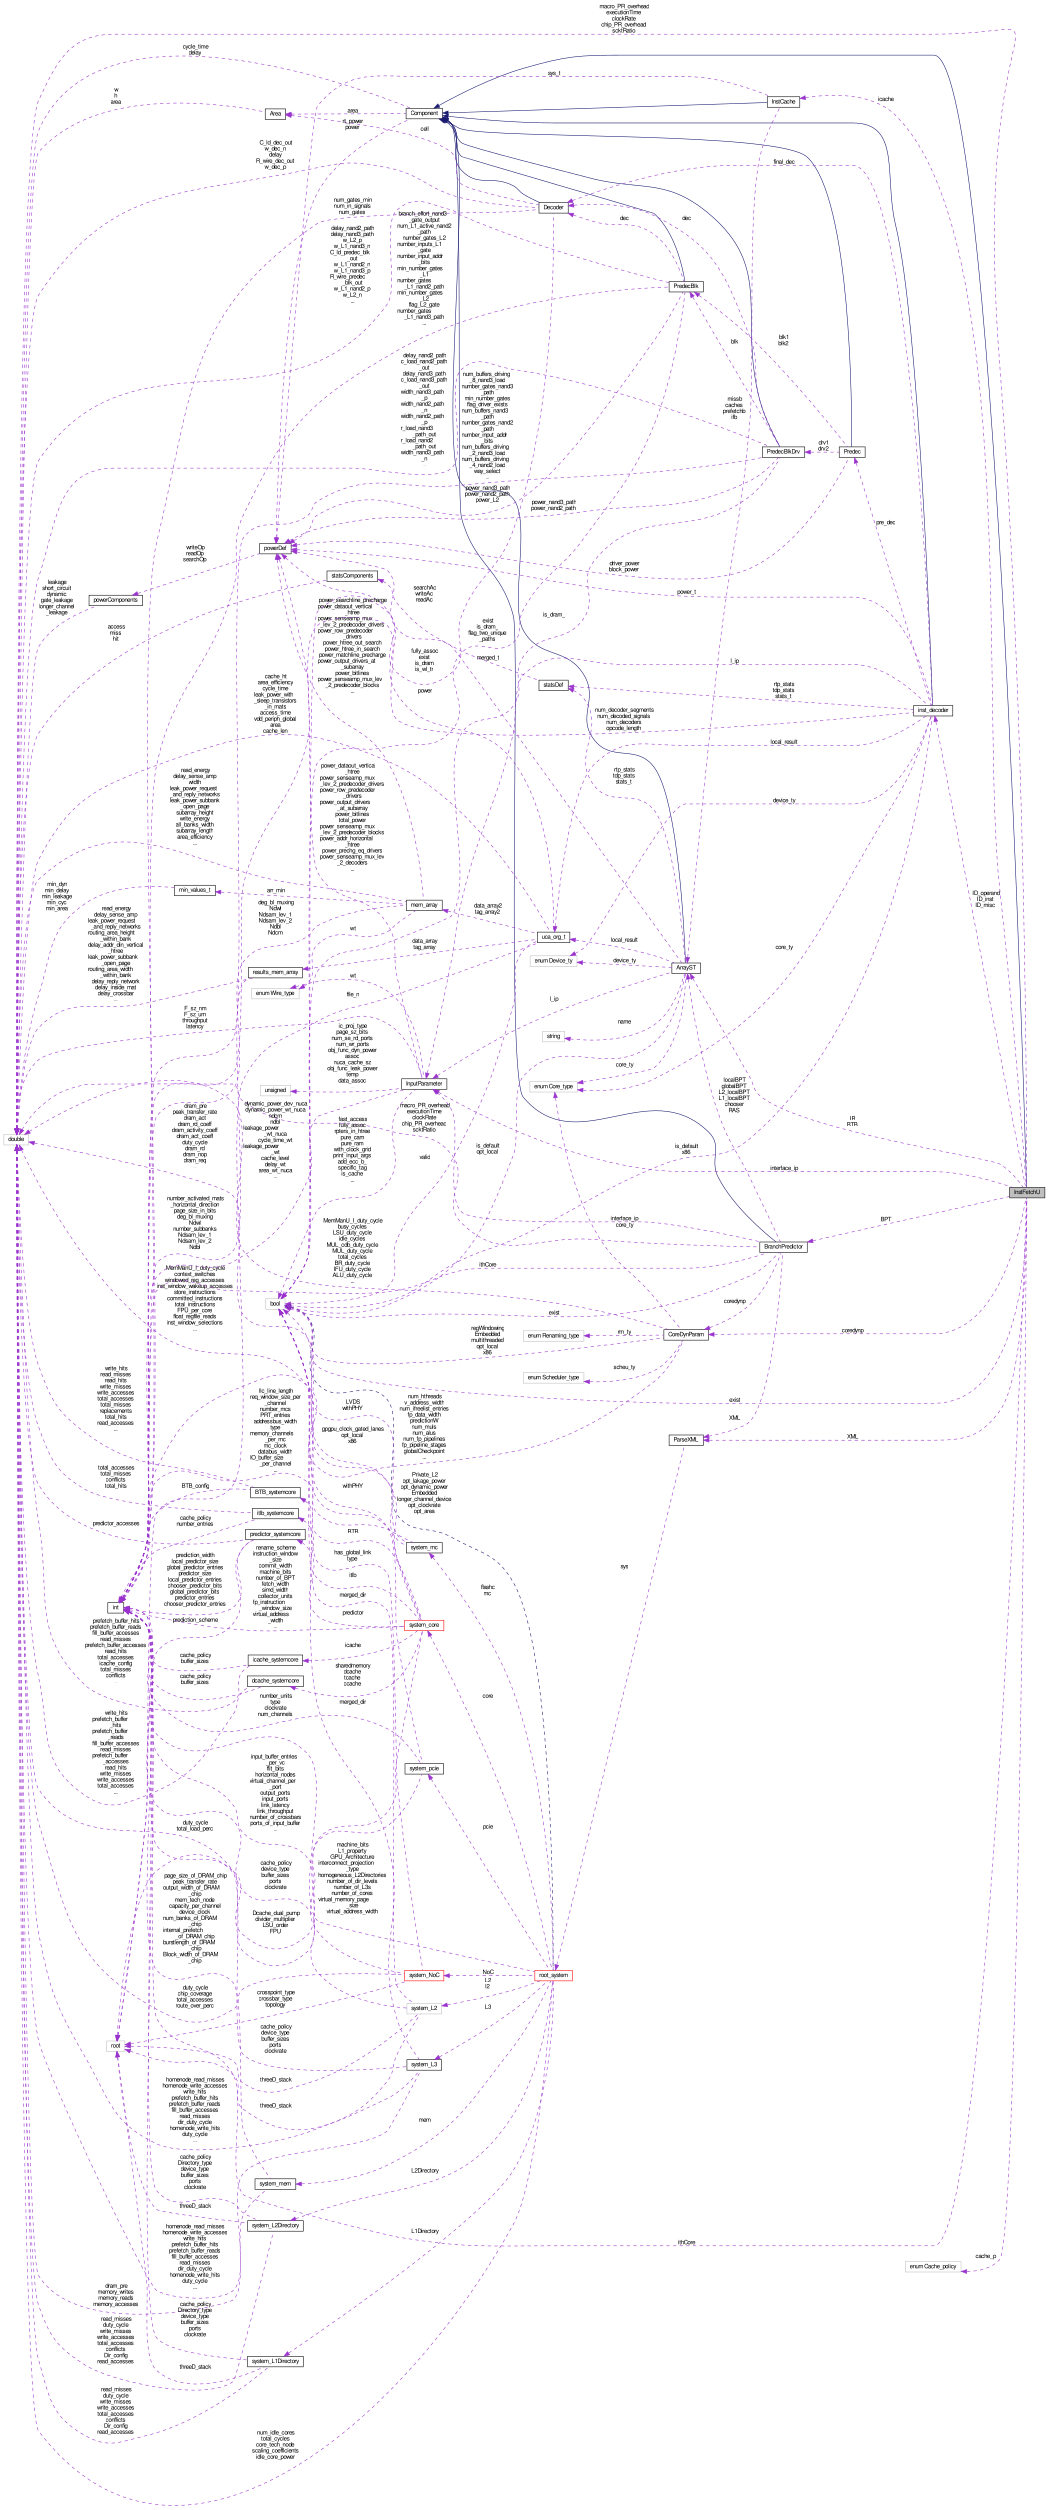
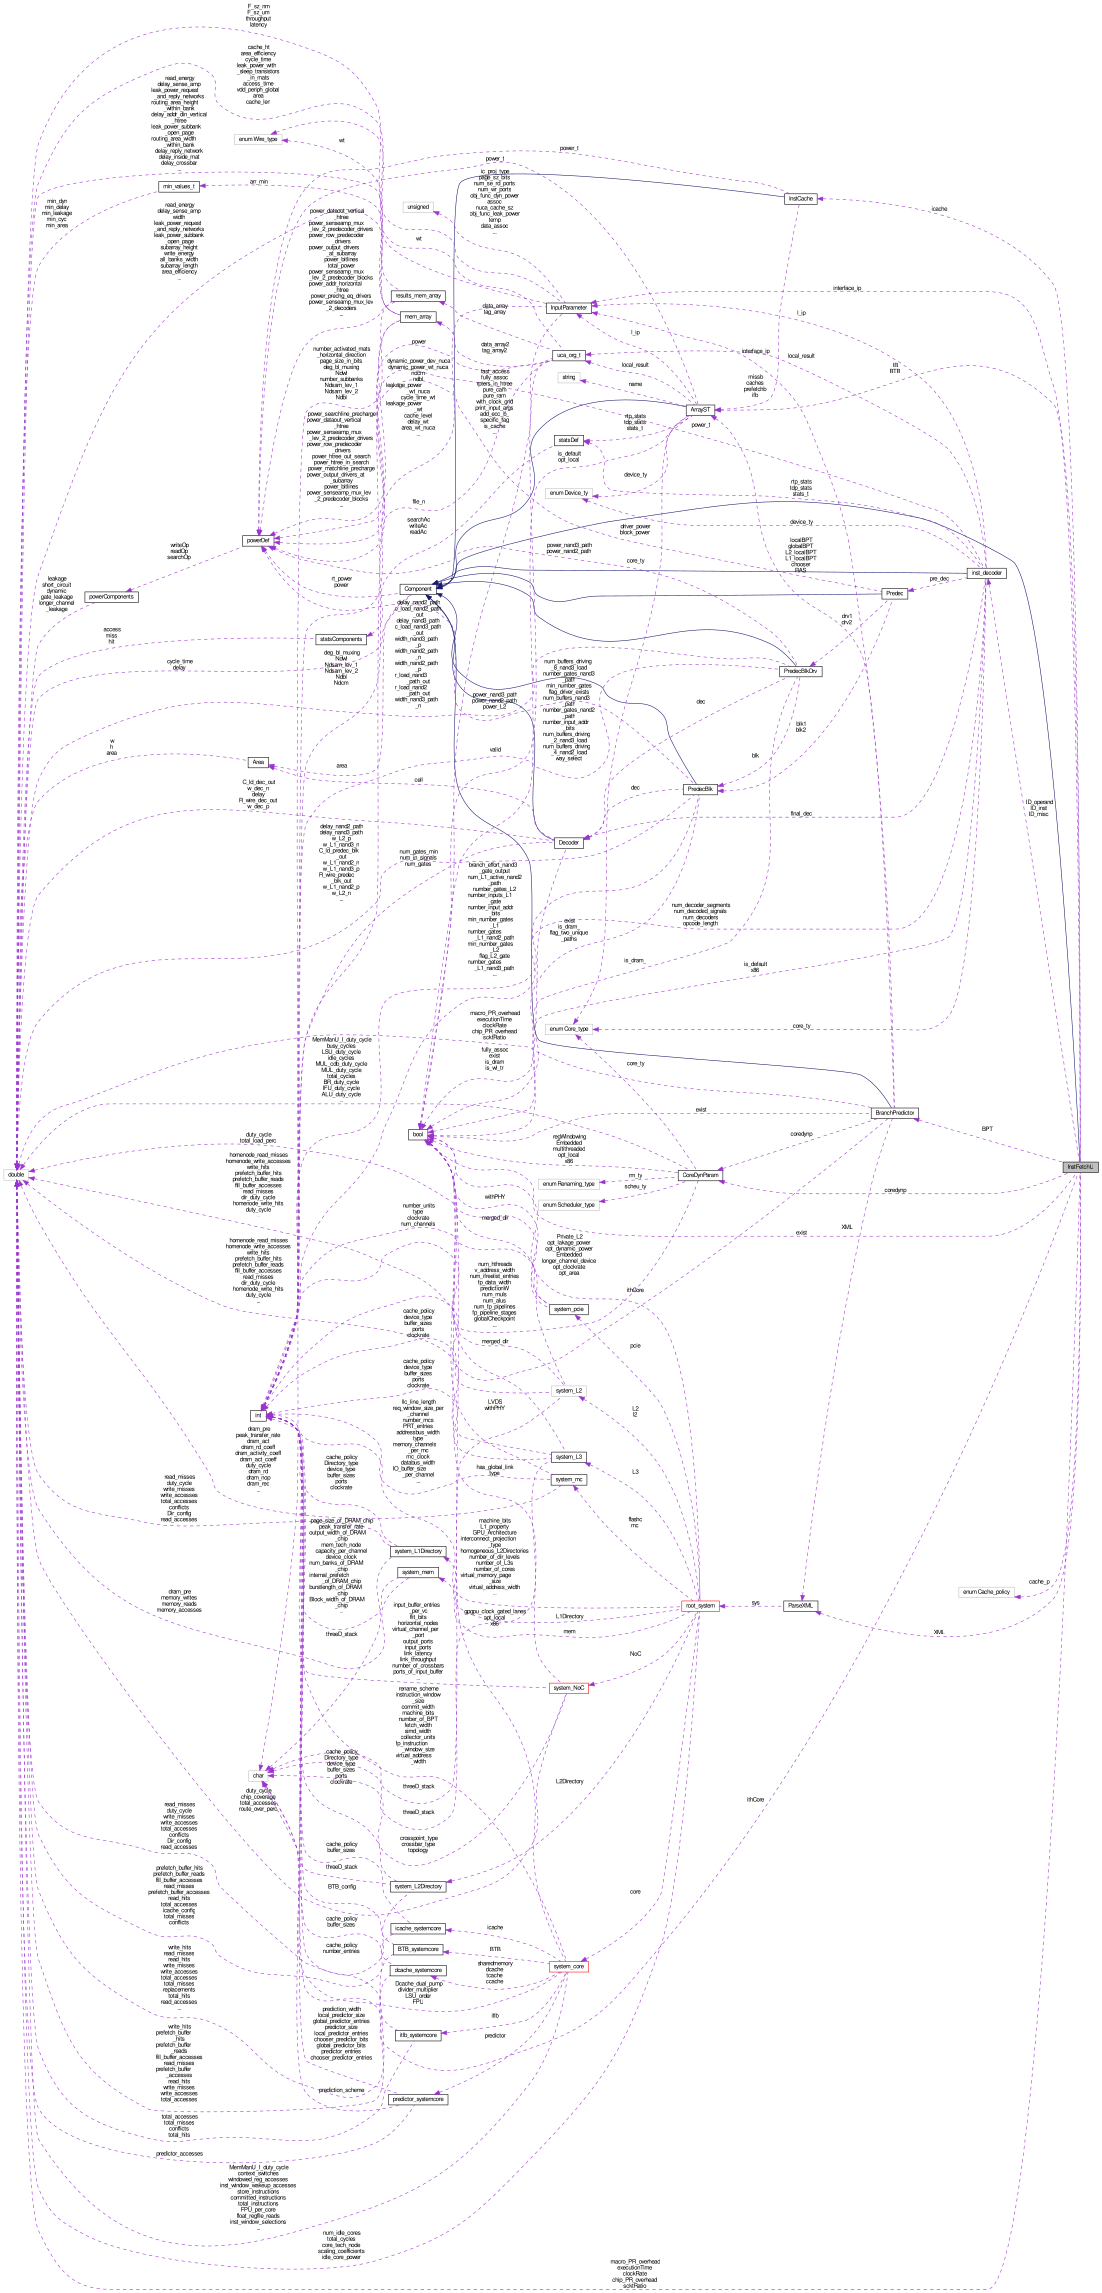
edge "InstCache" -> "powerDef": label " sys_t" -> " power_t"
edge "ArrayST" -> "powerDef": label " merged_t" -> " power_t"
edge "InputParameter" -> "powerDef": now "results_mem_array" -> "powerDef"
node "bool": color grey75 -> black
edge "root_system" -> "bool": color midnightblue -> darkorchid3
node "root": label "root" -> "char"
